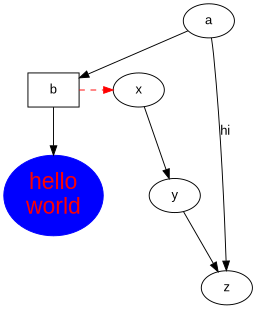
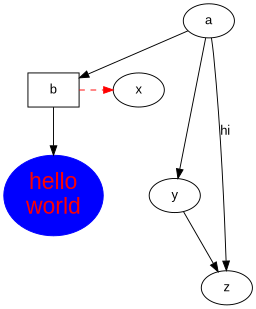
edge "x" -> "y": now "a" -> "y"
